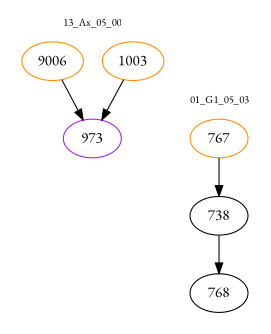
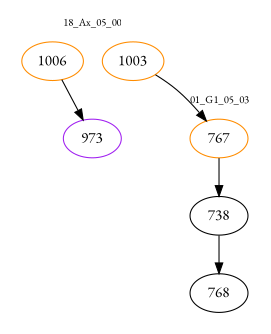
cluster "13_Ax_05_00": label "13_Ax_05_00" -> "18_Ax_05_00"
node "9006": label "9006" -> "1006"
edge "1003" -> "973": now "1003" -> "767"
